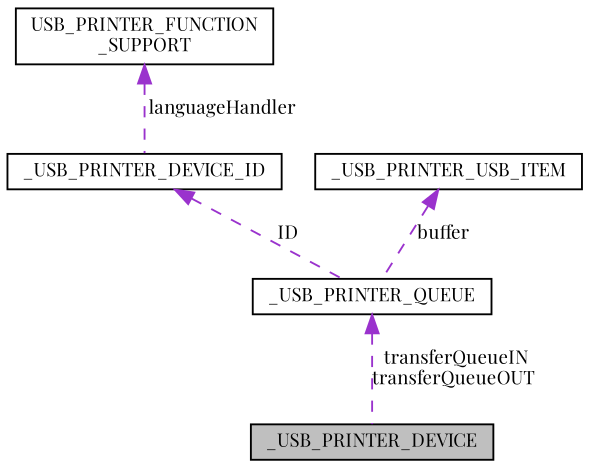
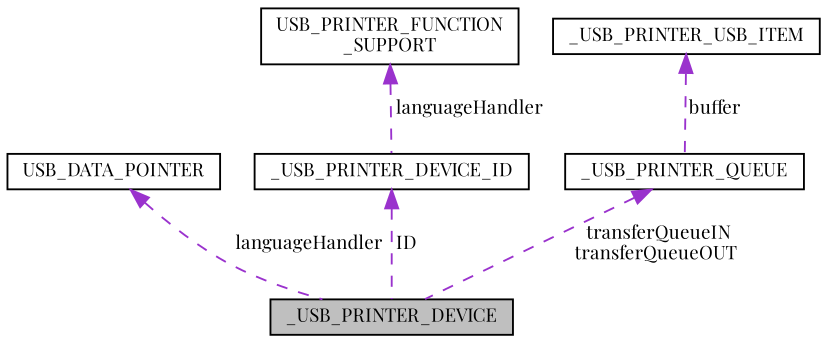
node "USB_DATA_POINTER": added
edge "_USB_PRINTER_QUEUE" -> "_USB_PRINTER_DEVICE_ID": now "_USB_PRINTER_DEVICE" -> "_USB_PRINTER_DEVICE_ID"
